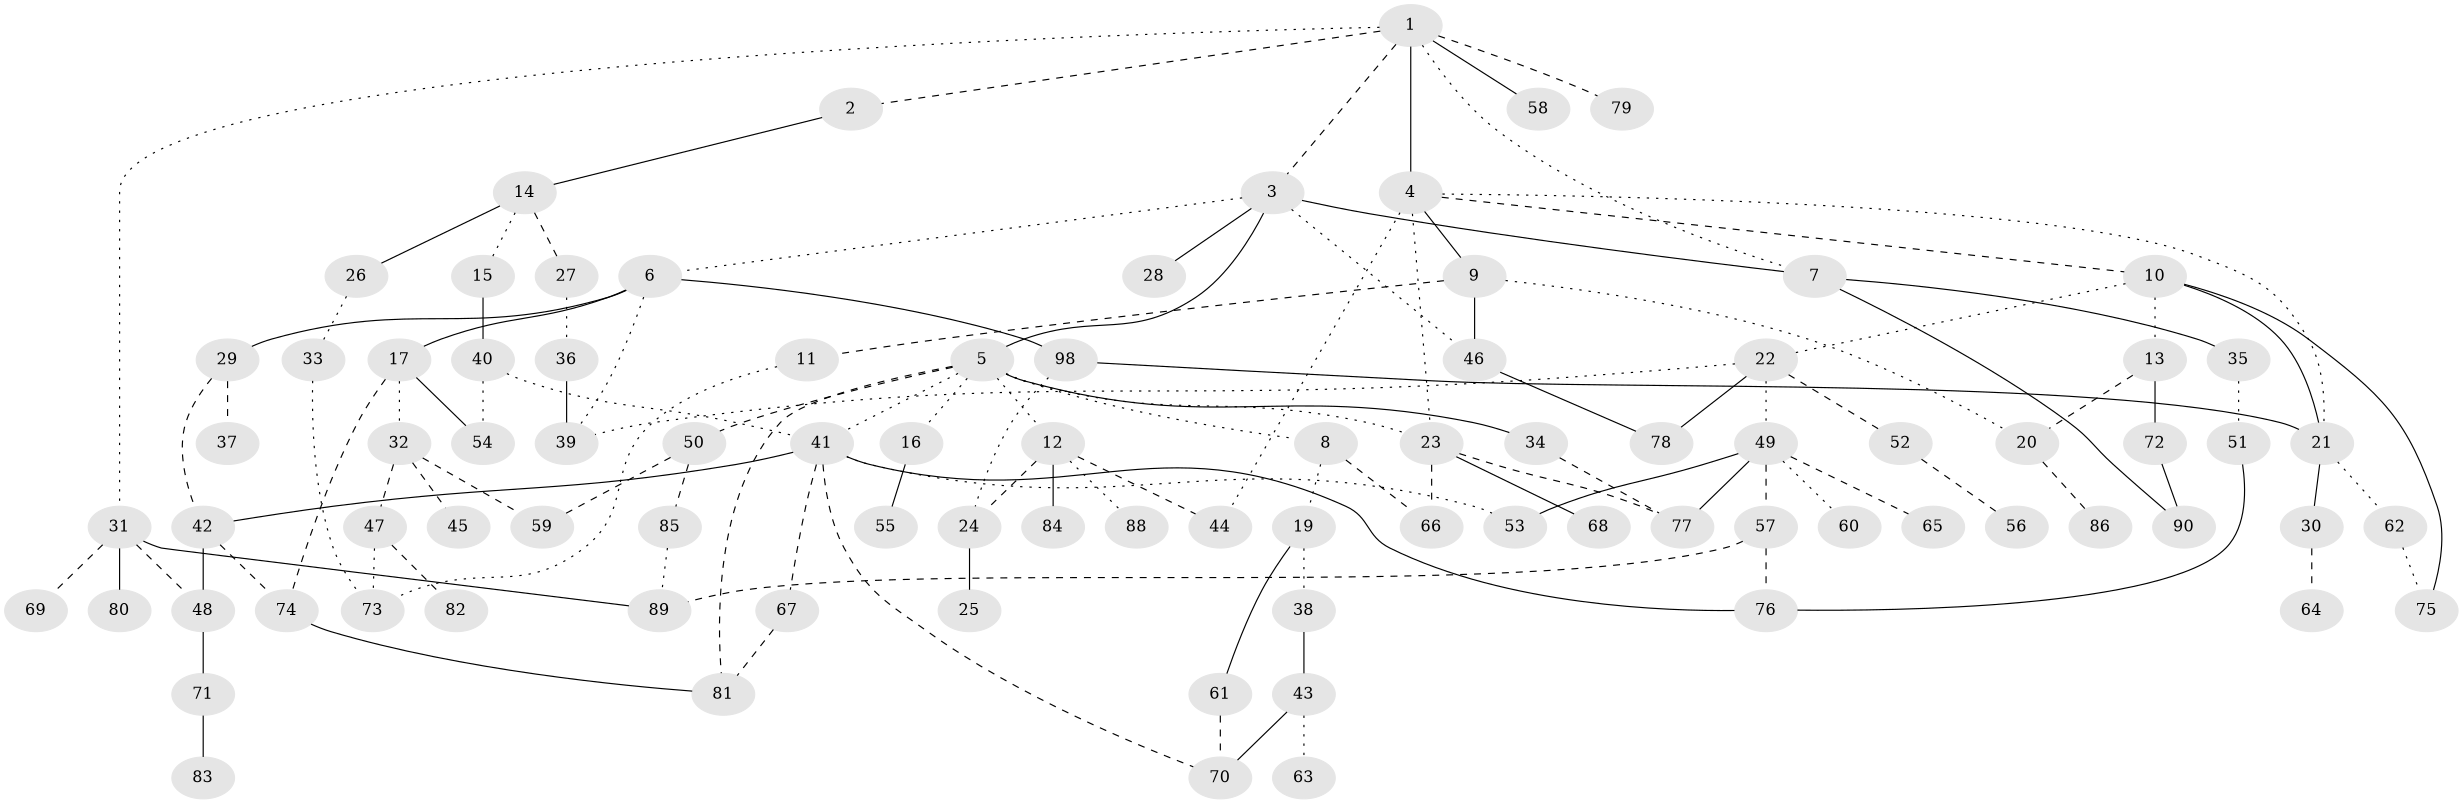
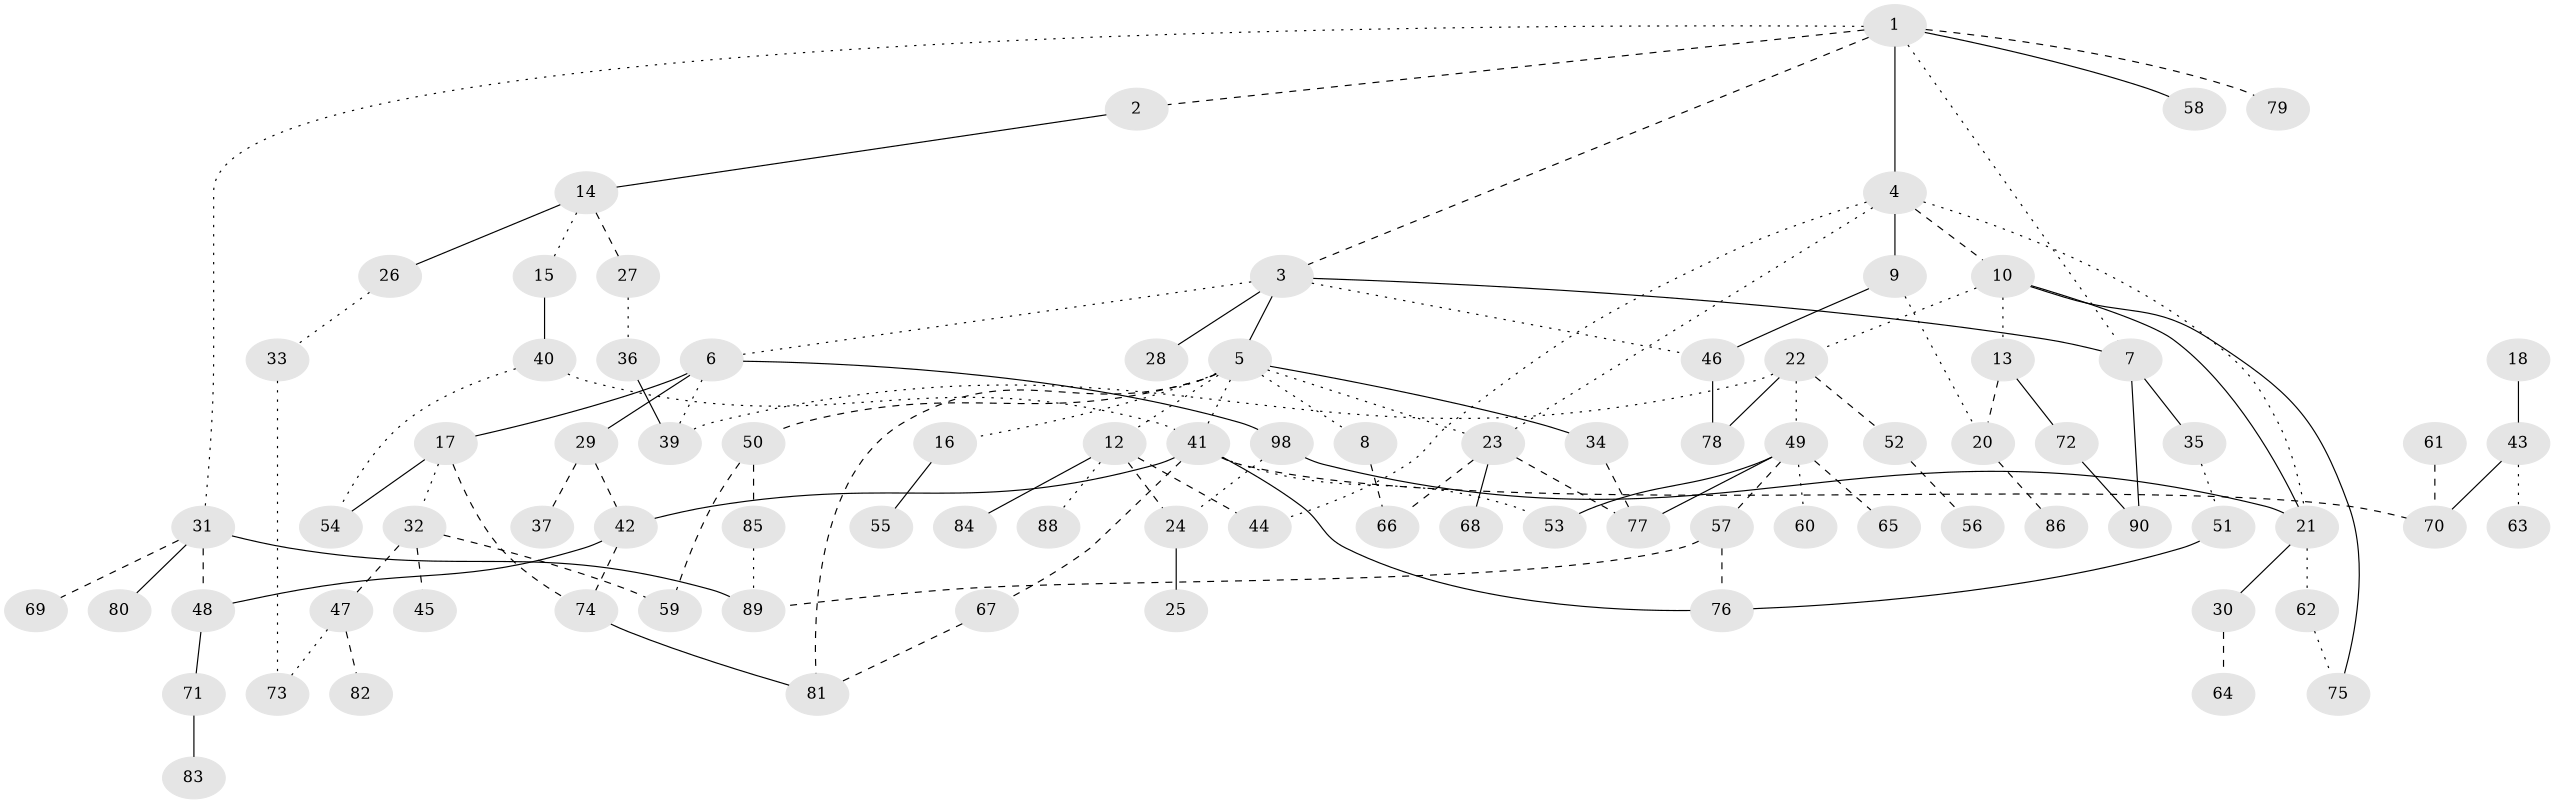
node "11": removed
node "19": removed
node "38": label "38" -> "18"
